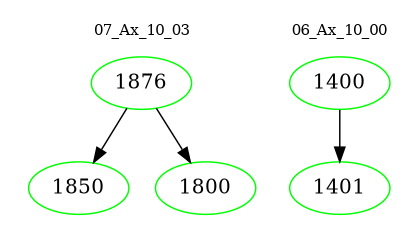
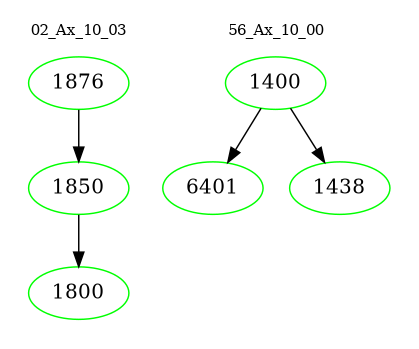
cluster "07_Ax_10_03": label "07_Ax_10_03" -> "02_Ax_10_03"
cluster "06_Ax_10_00": label "06_Ax_10_00" -> "56_Ax_10_00"
edge "1876" -> "1800": now "1850" -> "1800"
node "1438": added
node "1401": label "1401" -> "6401"
